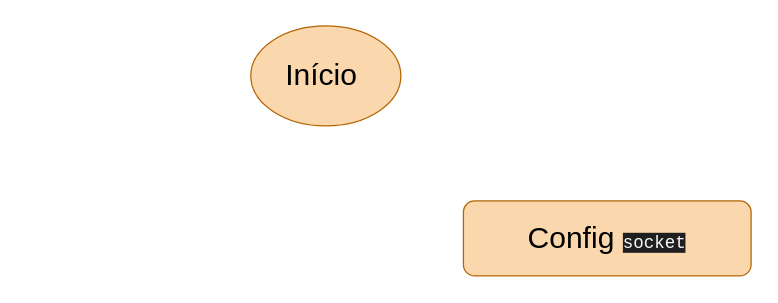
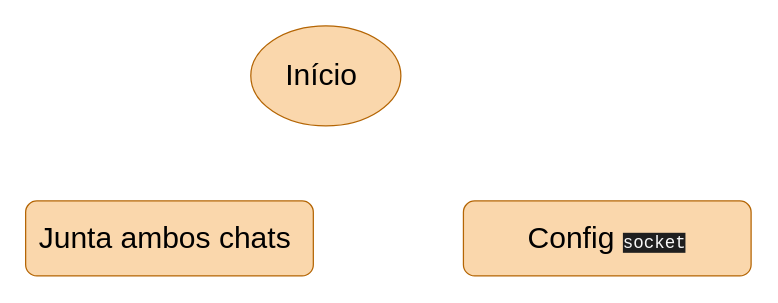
node "Junta ambos chats": added
